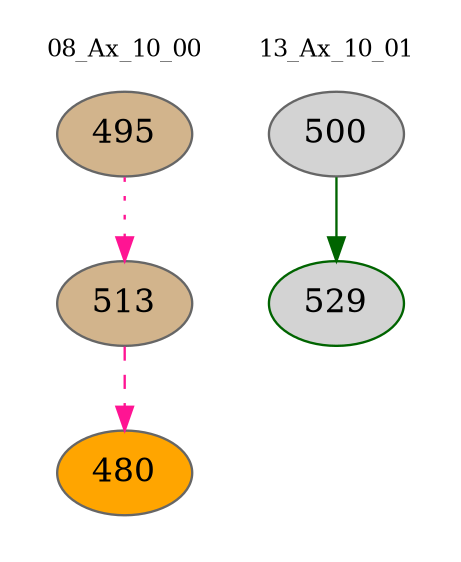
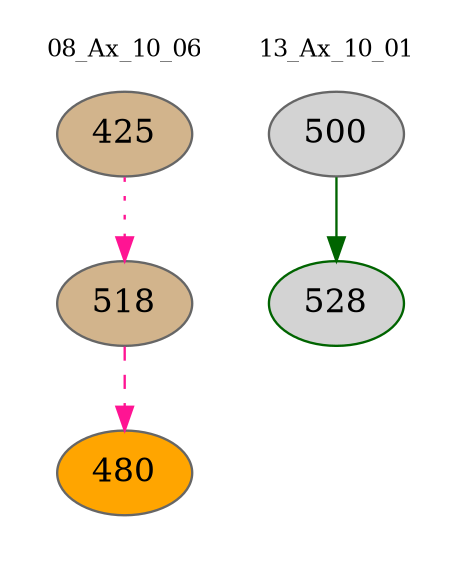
cluster "08_Ax_10_00": label "08_Ax_10_00" -> "08_Ax_10_06"
node "495": label "495" -> "425"
node "513": label "513" -> "518"
node "529": label "529" -> "528"
